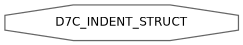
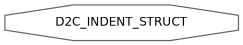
node "D7C_INDENT_STRUCT": label "D7C_INDENT_STRUCT" -> "D2C_INDENT_STRUCT"
